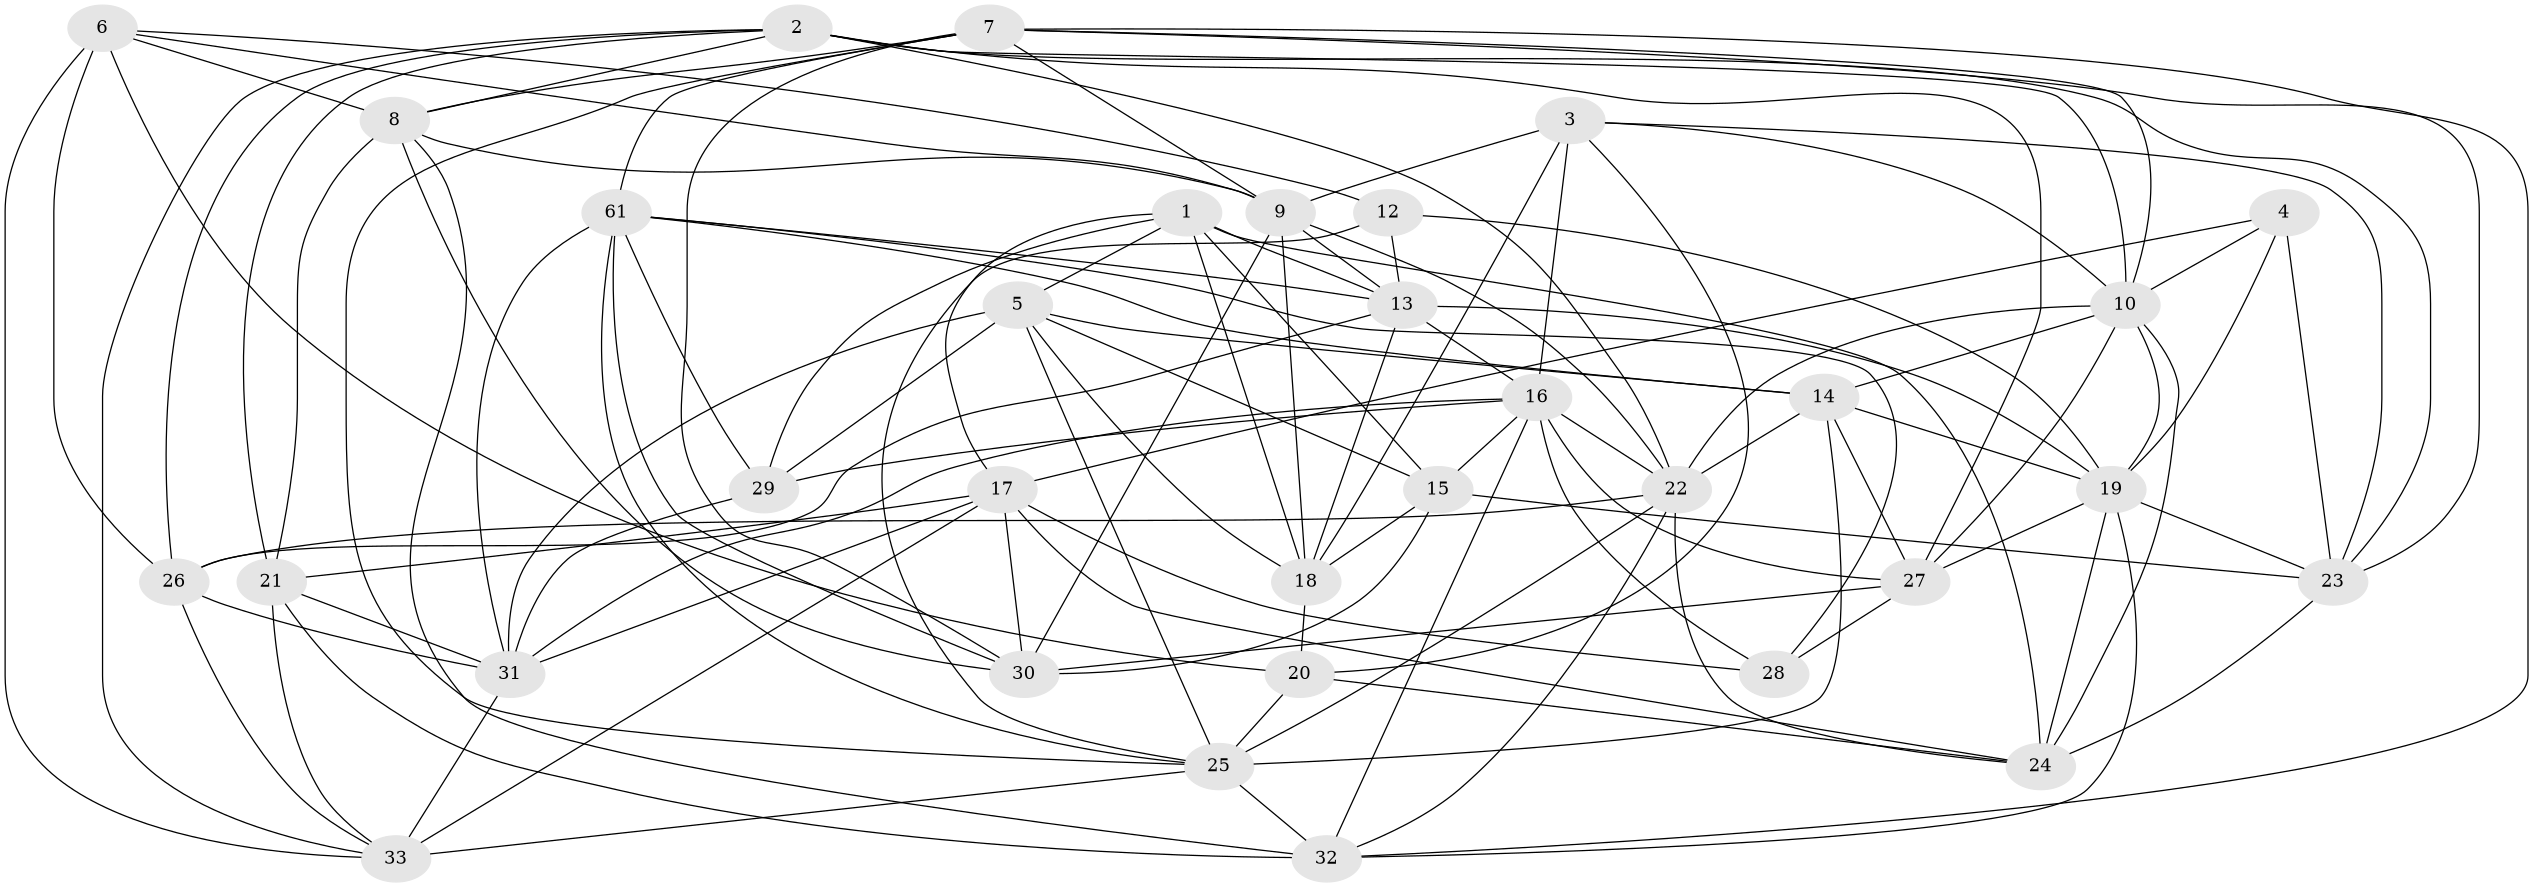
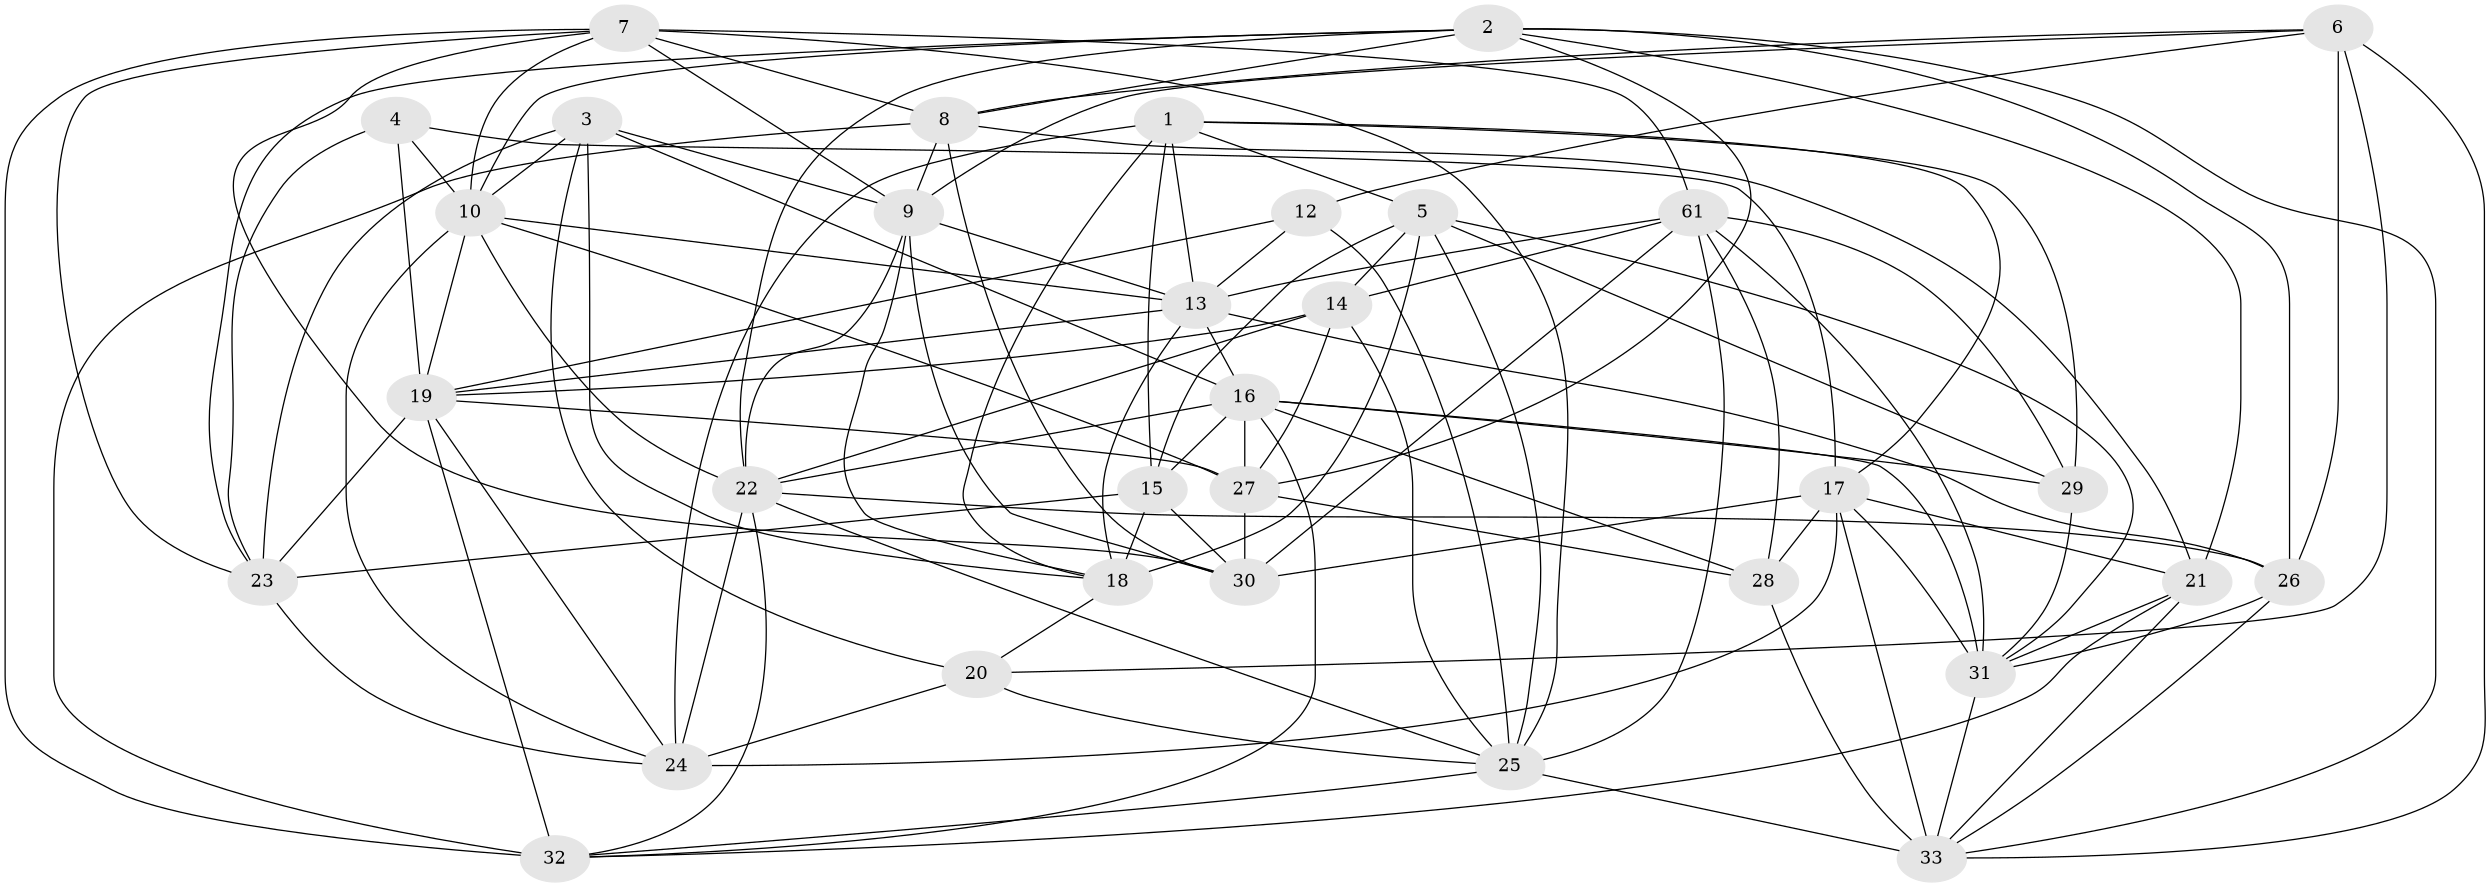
edge "10" -- "14": now "10" -- "13"
edge "28" -- "33": added
